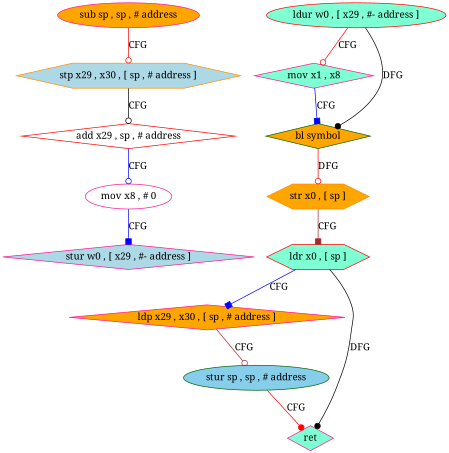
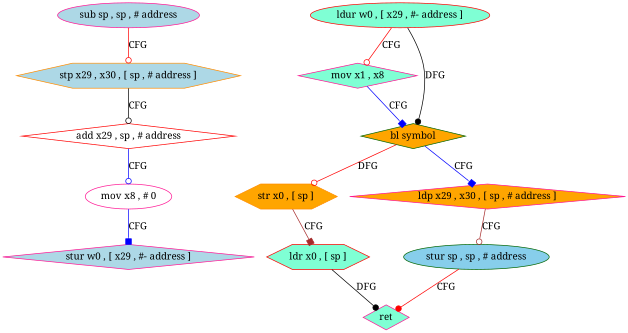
node "sub sp , sp , # address": fillcolor orange -> lightblue
edge "ldr x0 , [ sp ]" -> "ldp x29 , x30 , [ sp , # address ]": now "bl symbol" -> "ldp x29 , x30 , [ sp , # address ]"
